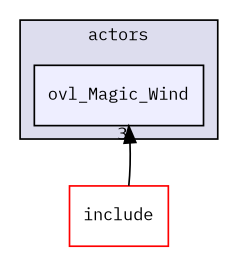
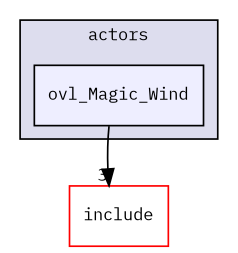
edge "include" -> "ovl_Magic_Wind": reversed
